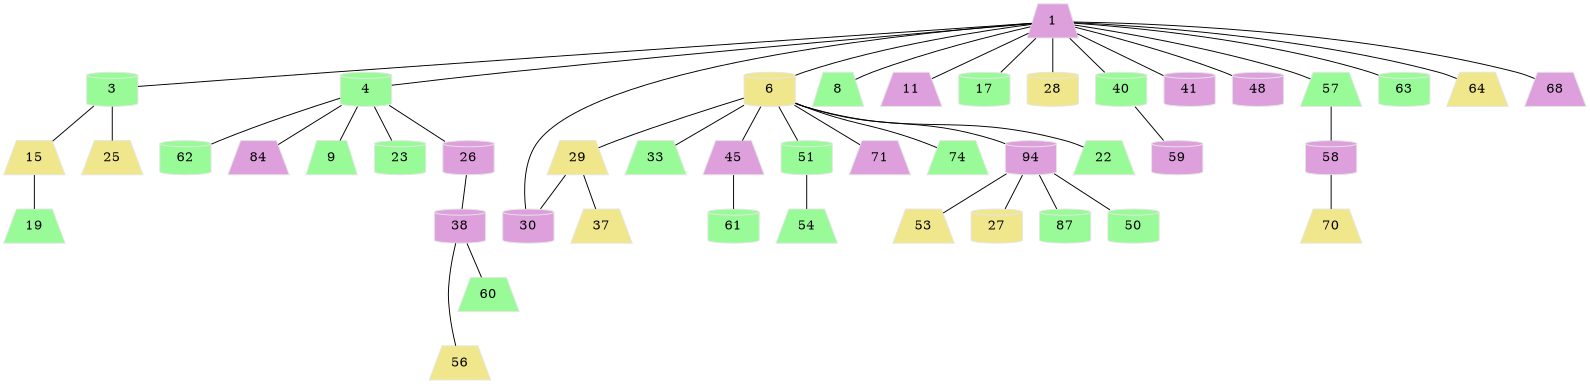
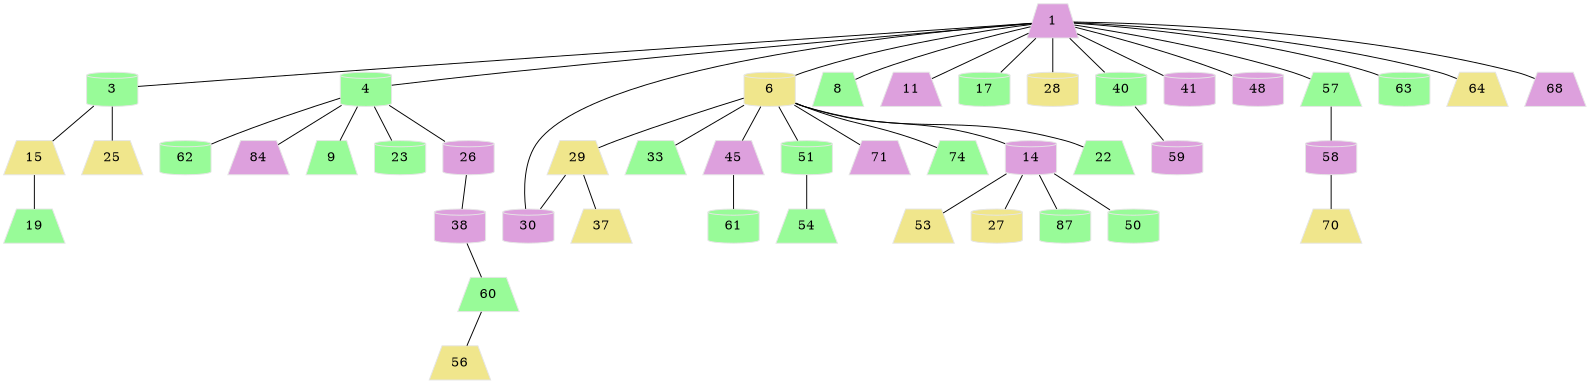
node "94": label "94" -> "14"
edge "38" -- "56": now "60" -- "56"
